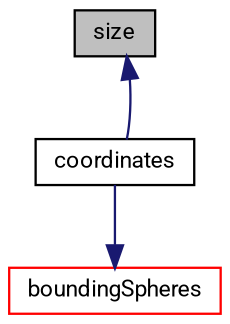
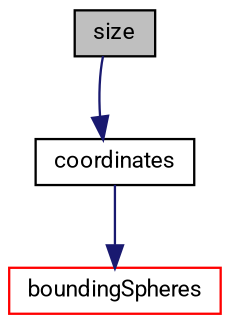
edge "coordinates" -> "size": reversed
